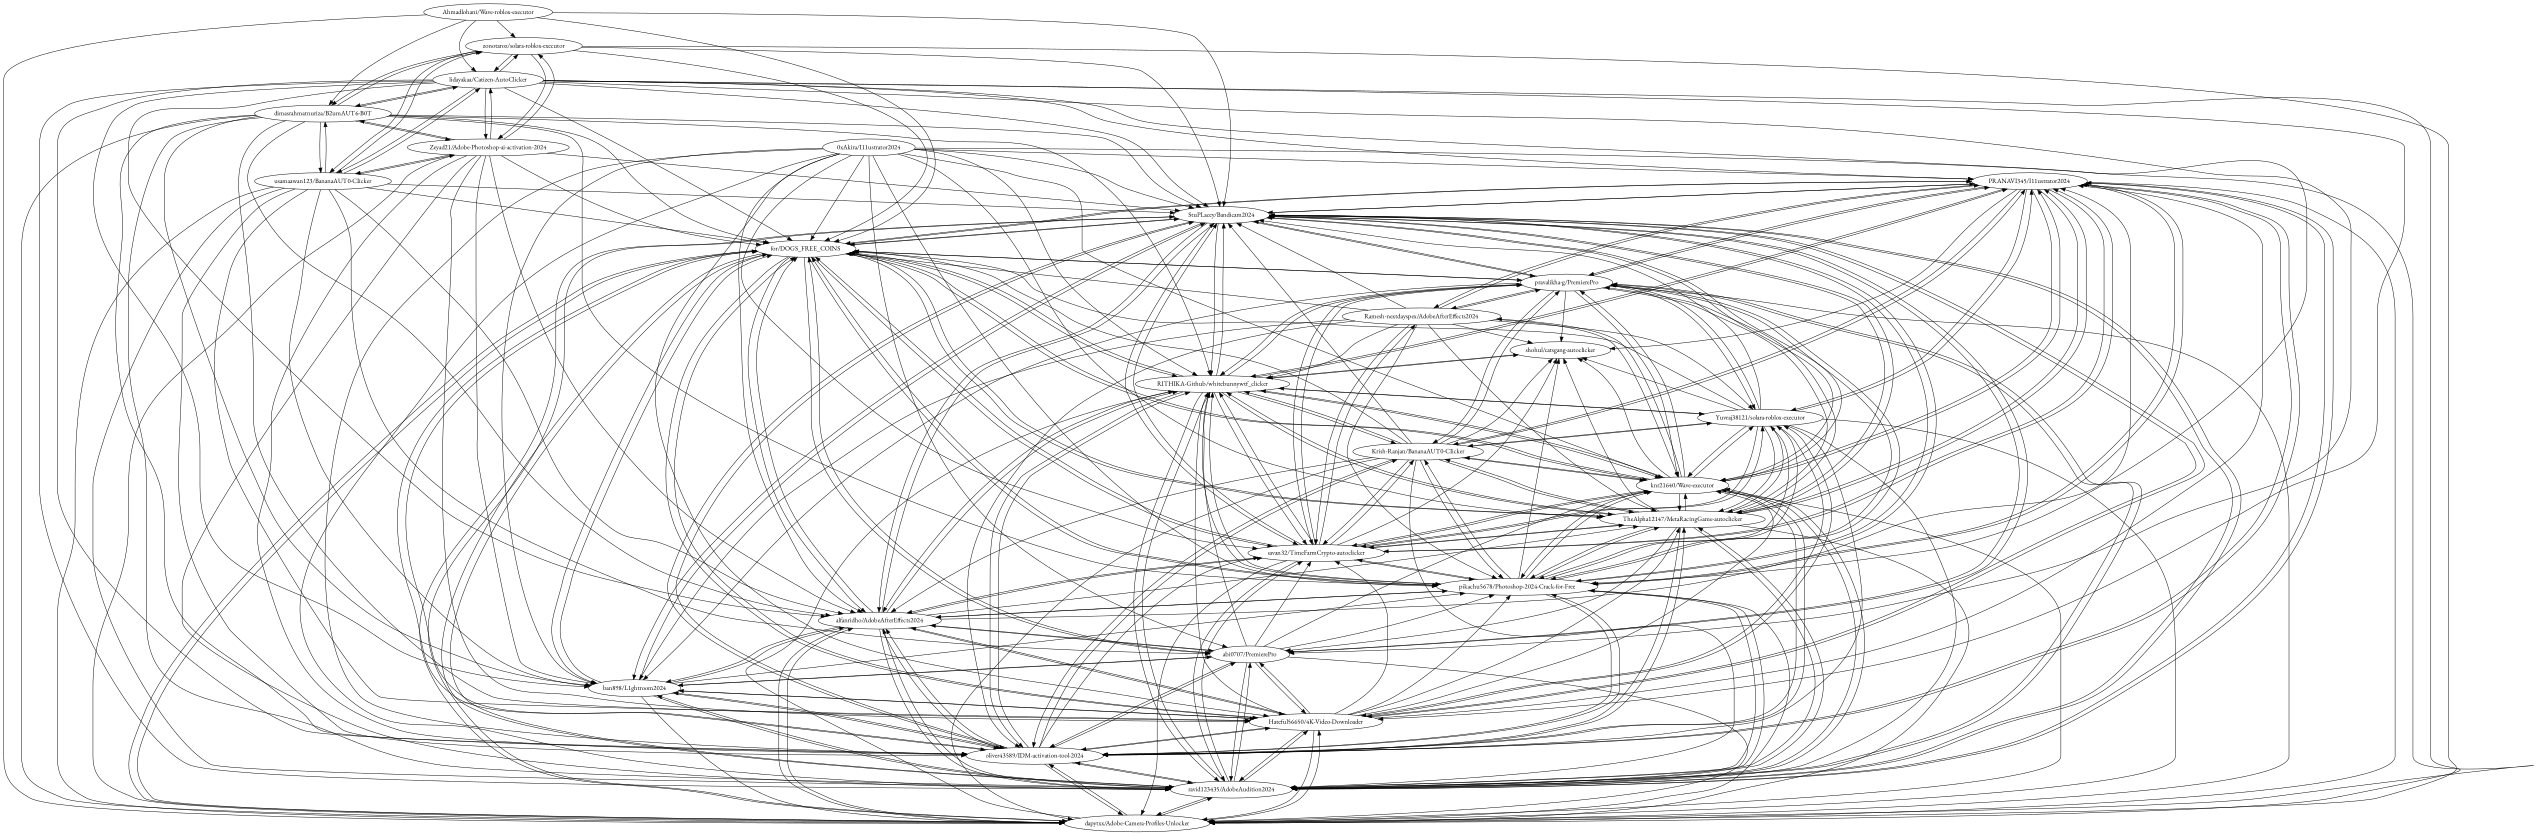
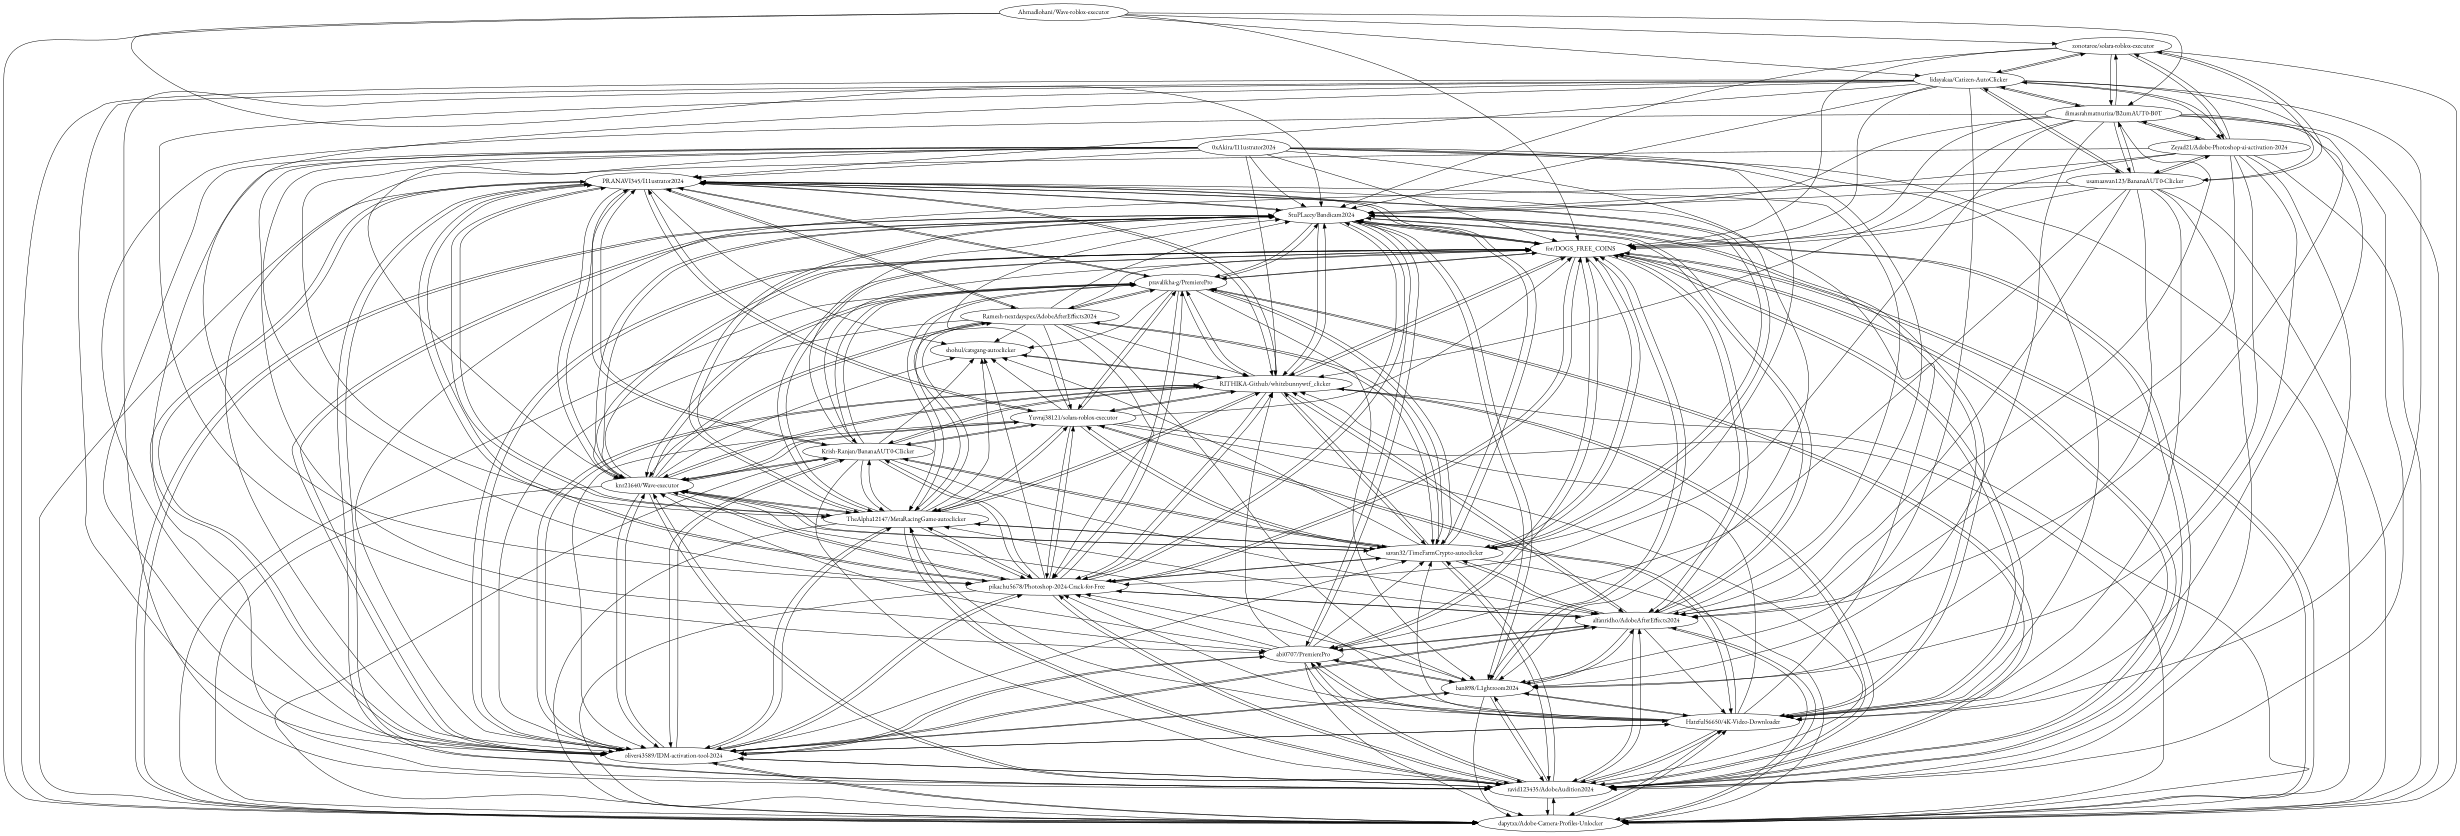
node "dimasrahmatnuriza/B2umAUT6-B0T": label "dimasrahmatnuriza/B2umAUT6-B0T" -> "dimasrahmatnuriza/B2umAUT0-B0T"
edge "TheAlpha12147/MetaRacingGame-autoclicker" -> "abi0707/PremierePro": now "TheAlpha12147/MetaRacingGame-autoclicker" -> "Ramesh-nextdayspex/AdobeAfterEffects2024"
edge "dapytxx/Adobe-Camera-Profiles-Unlocker" -> "RITHIKA-Github/whitebunnywtf_clicker": reversed
edge "Hateful56650/4K-Video-Downloader" -> "alfanridho/AdobeAfterEffects2024": removed
